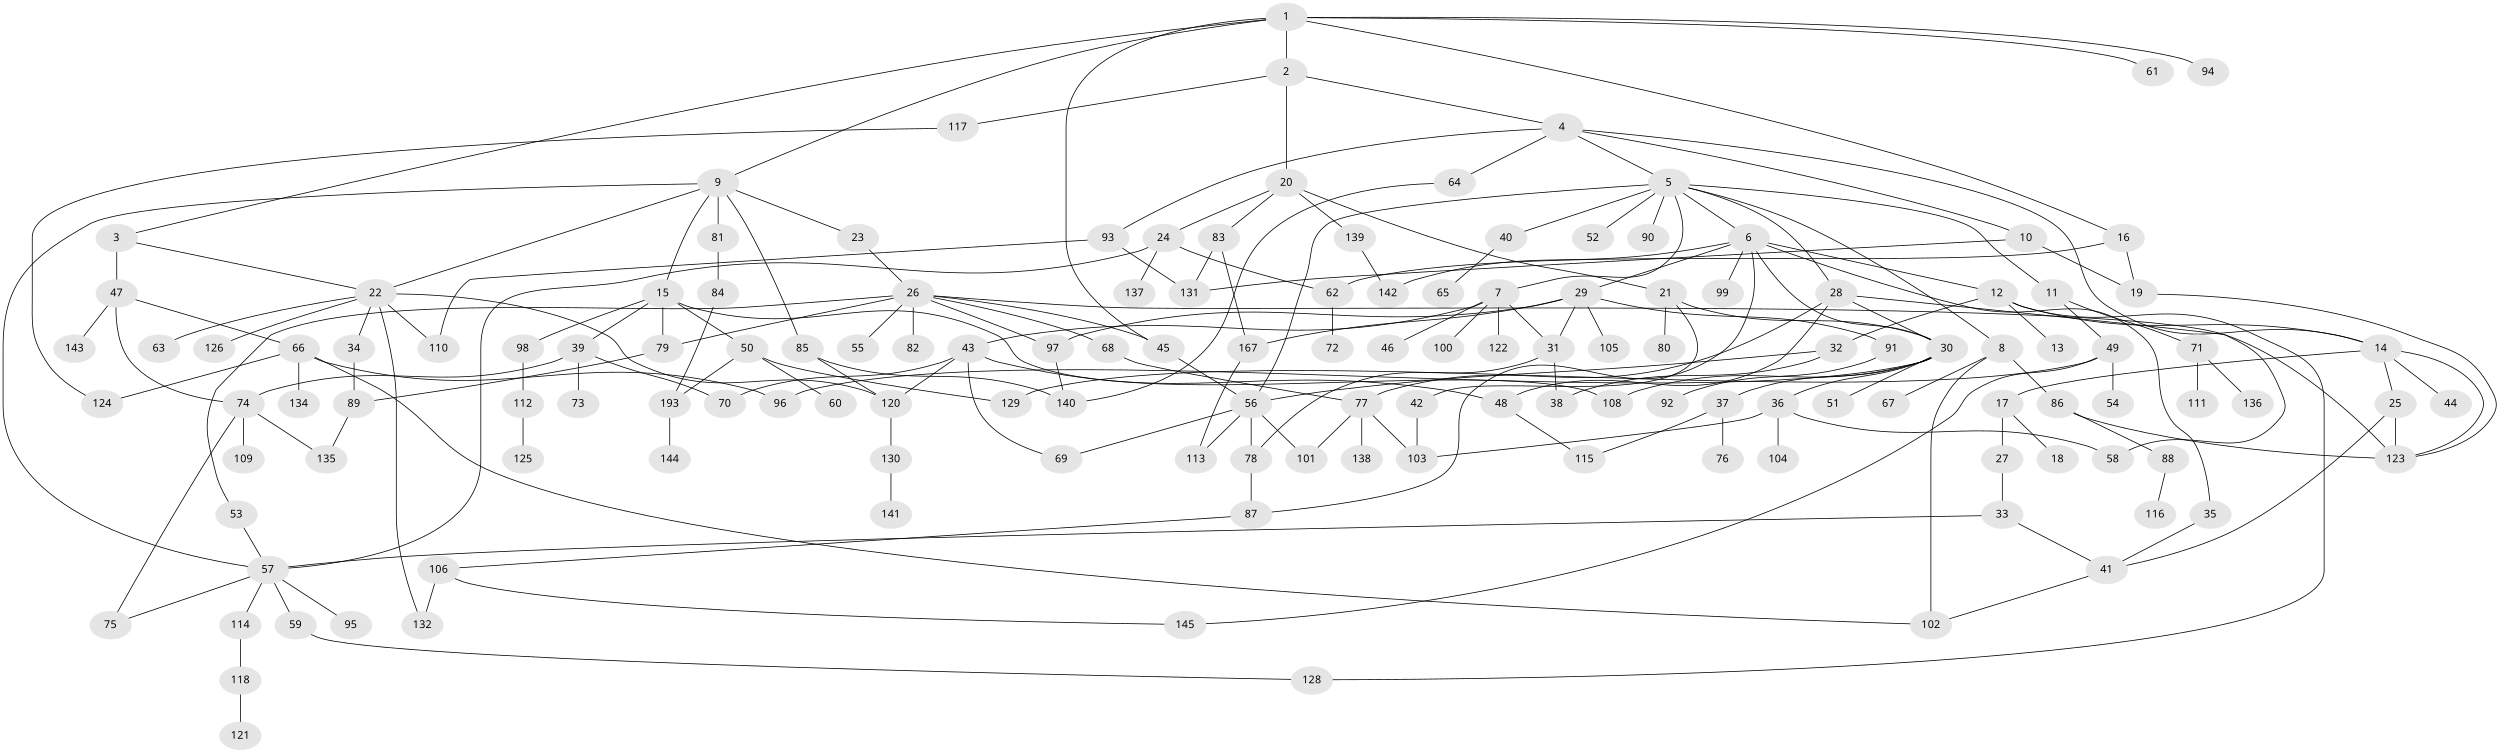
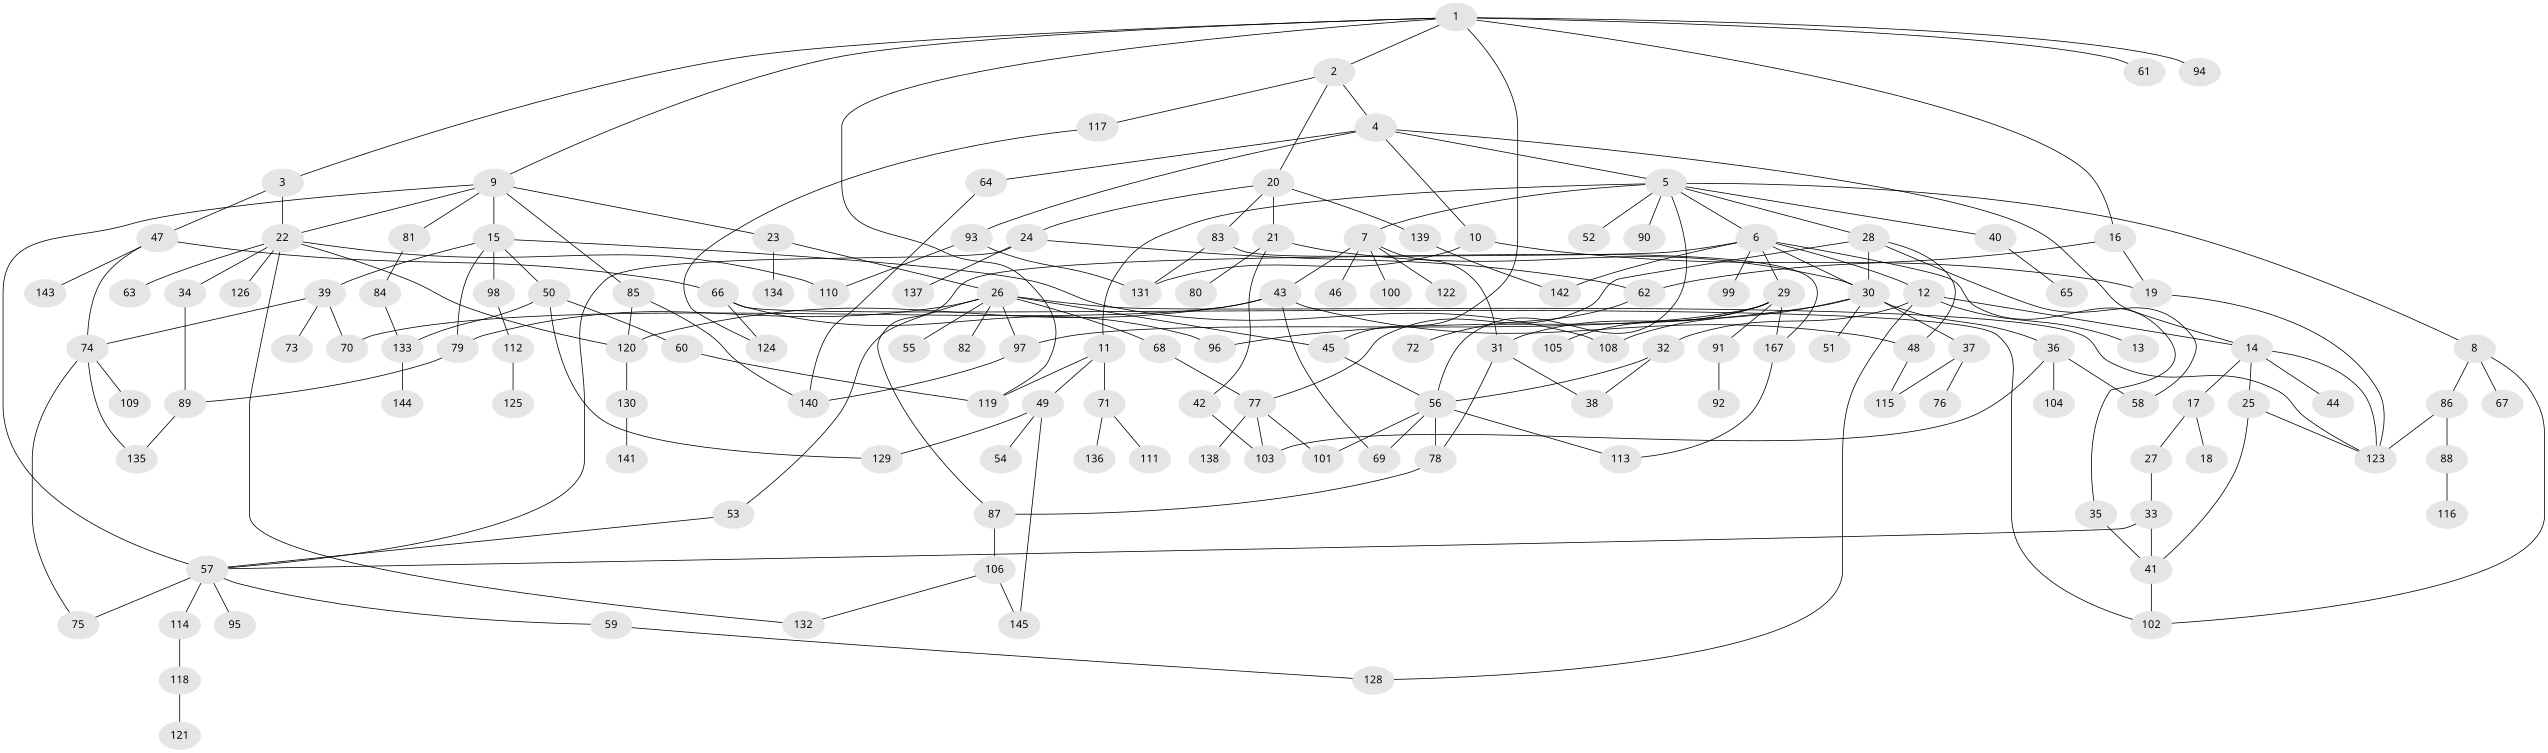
edge "66" -- "134": now "23" -- "134"
node "193": label "193" -> "133"
node "119": added
